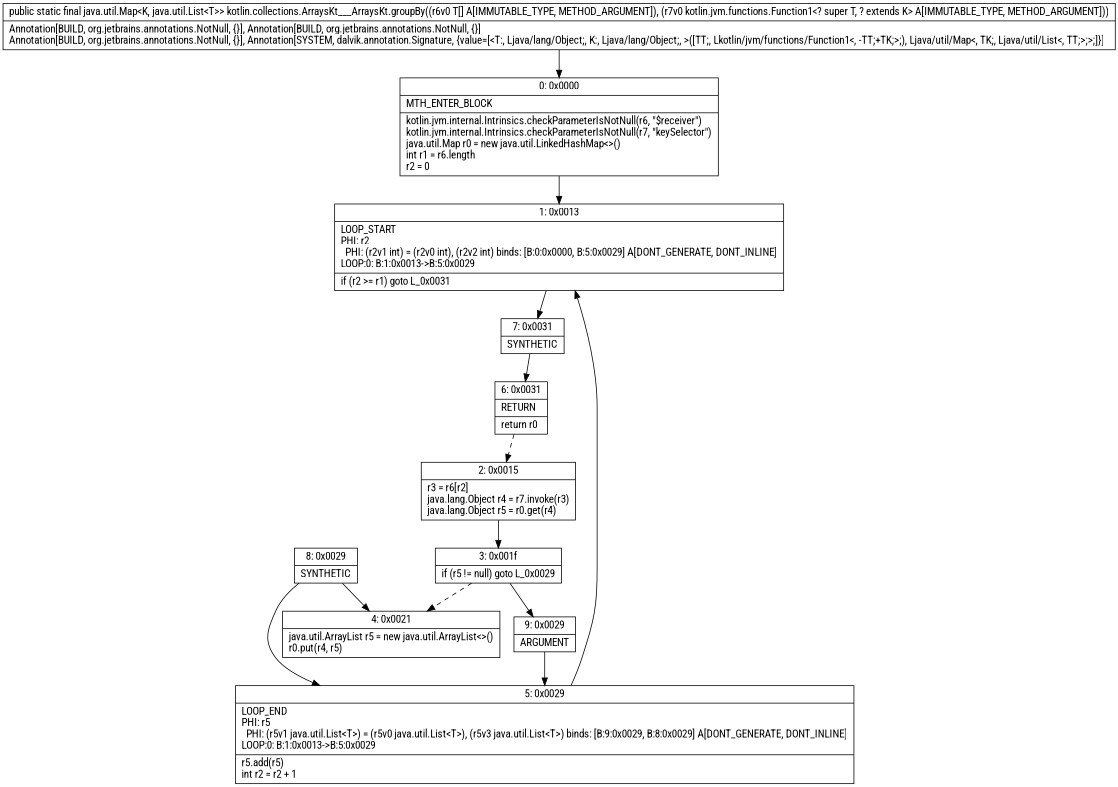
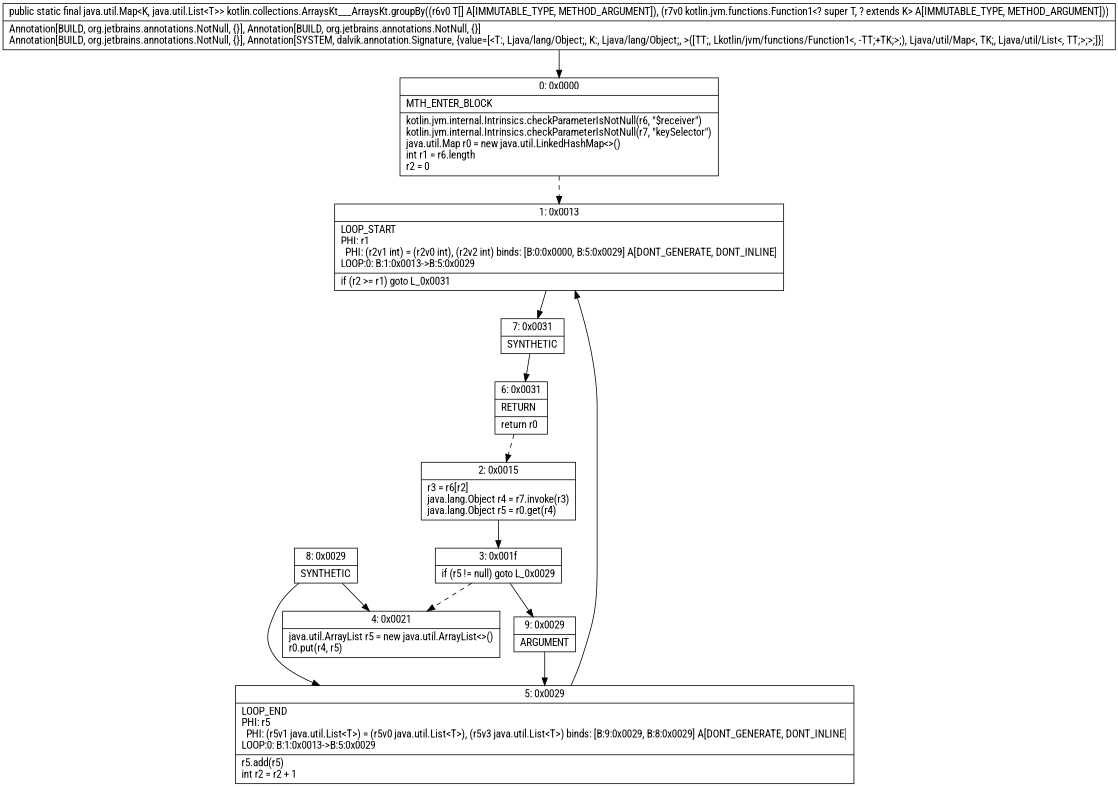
edge "0: 0x0000" -> "1: 0x0013": style solid -> dashed
node "1: 0x0013": text "PHI: r2" -> "PHI: r1"
